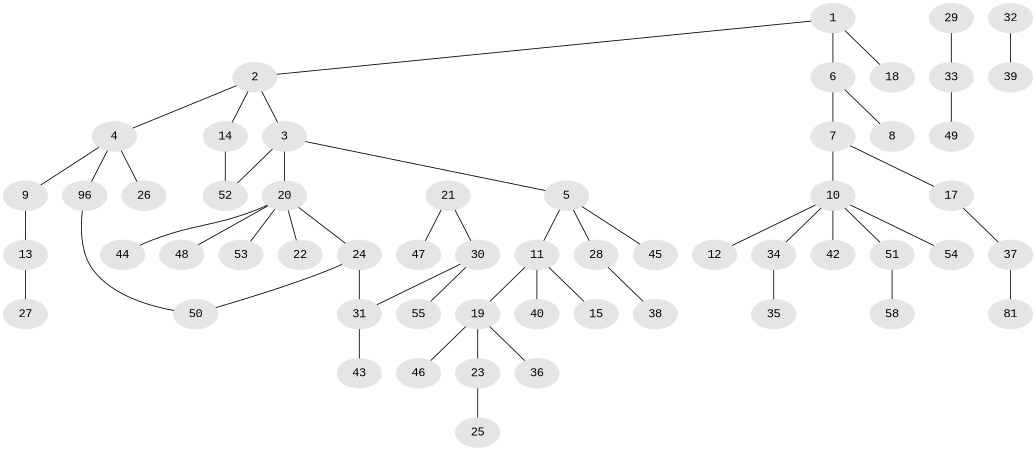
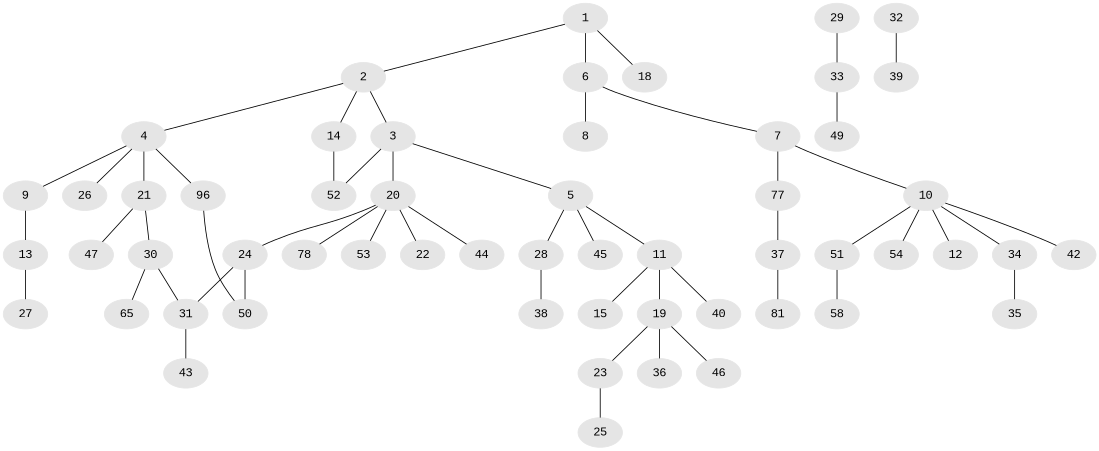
edge "4" -- "21": added
node "17": label "17" -> "77"
node "48": label "48" -> "78"
node "55": label "55" -> "65"
